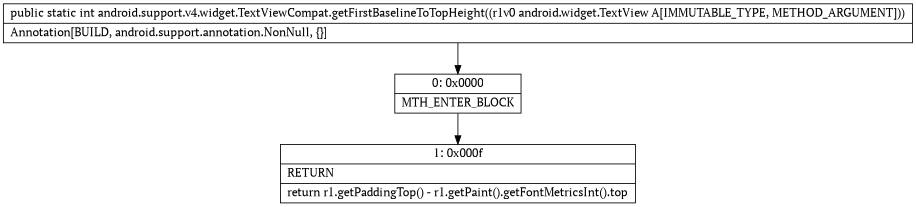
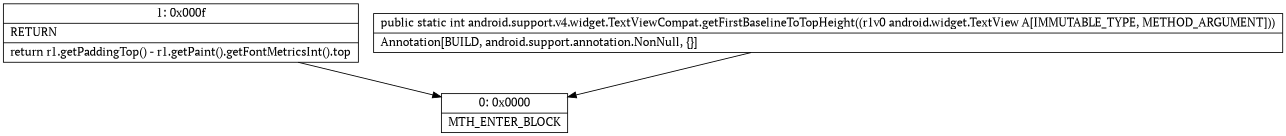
edge "0: 0x0000" -> "1: 0x000f": reversed
